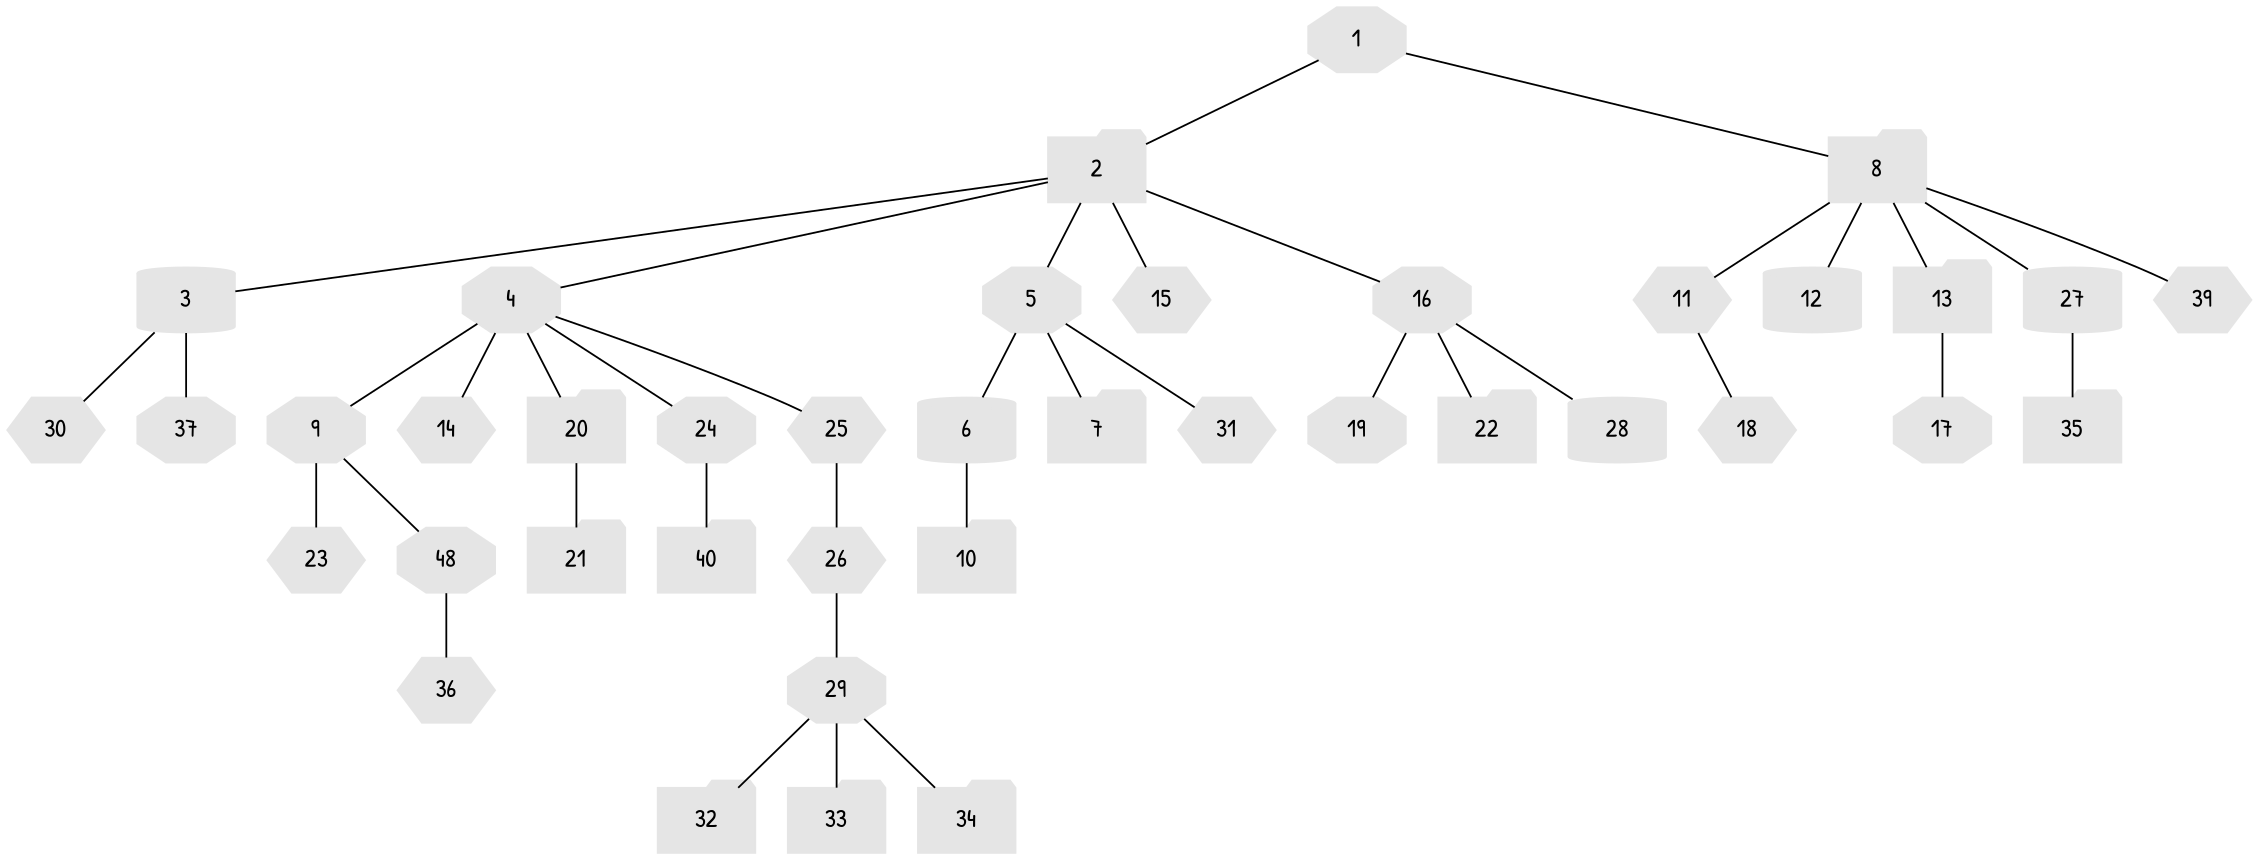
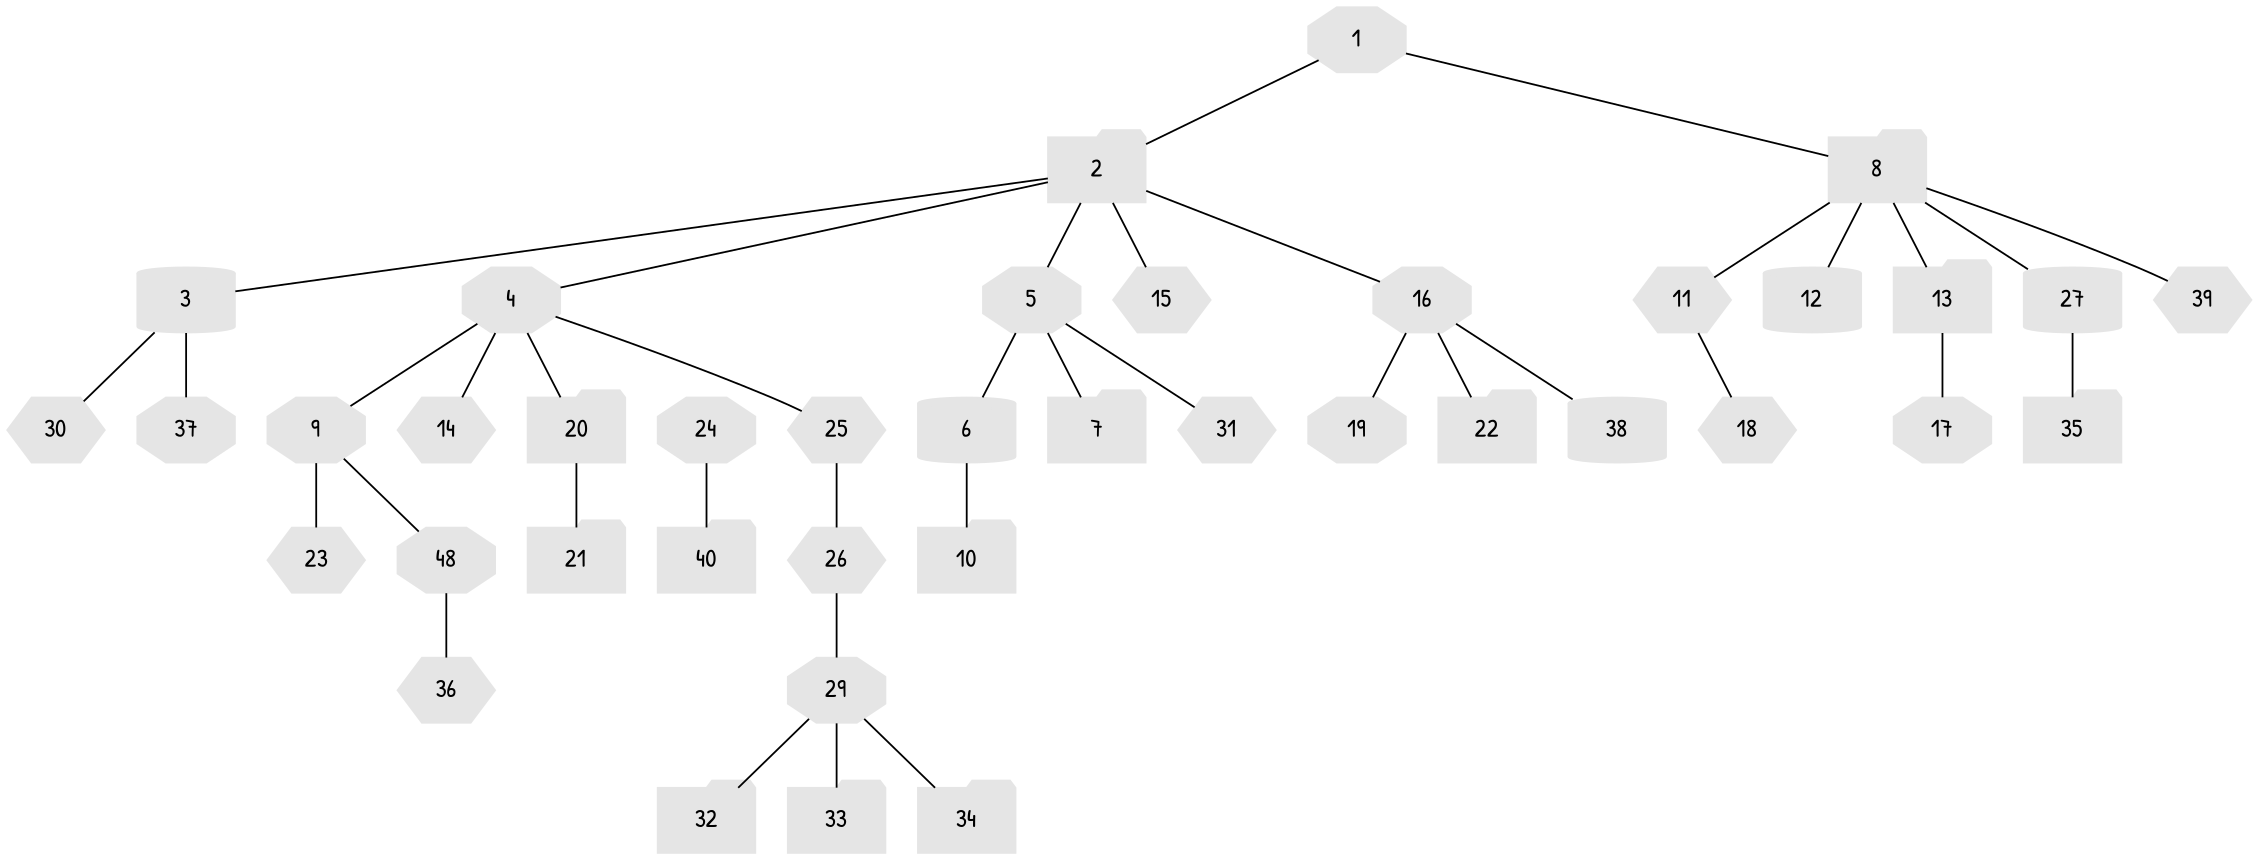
edge "4" -- "24": removed
node "28": label "28" -> "38"
